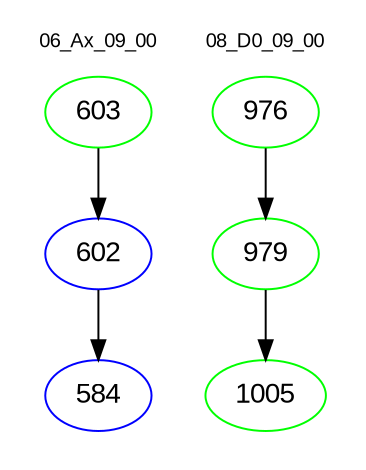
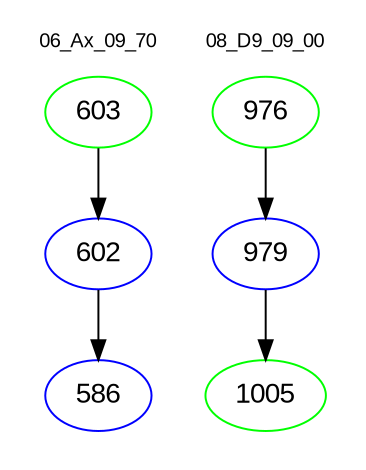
cluster "06_Ax_09_00": label "06_Ax_09_00" -> "06_Ax_09_70"
cluster "08_D0_09_00": label "08_D0_09_00" -> "08_D9_09_00"
node "979": color green -> blue
node "584": label "584" -> "586"
